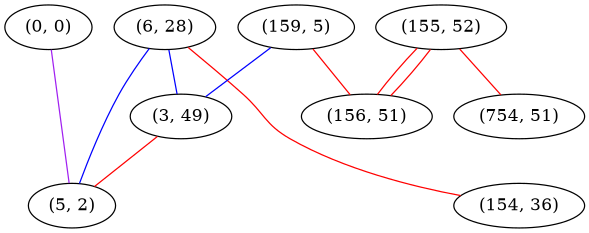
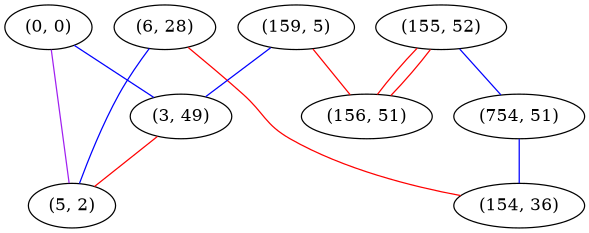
edge "(6, 28)" -- "(3, 49)": now "(0, 0)" -- "(3, 49)"
edge "(155, 52)" -- "(754, 51)": color red -> blue
edge "(754, 51)" -- "(154, 36)": added
